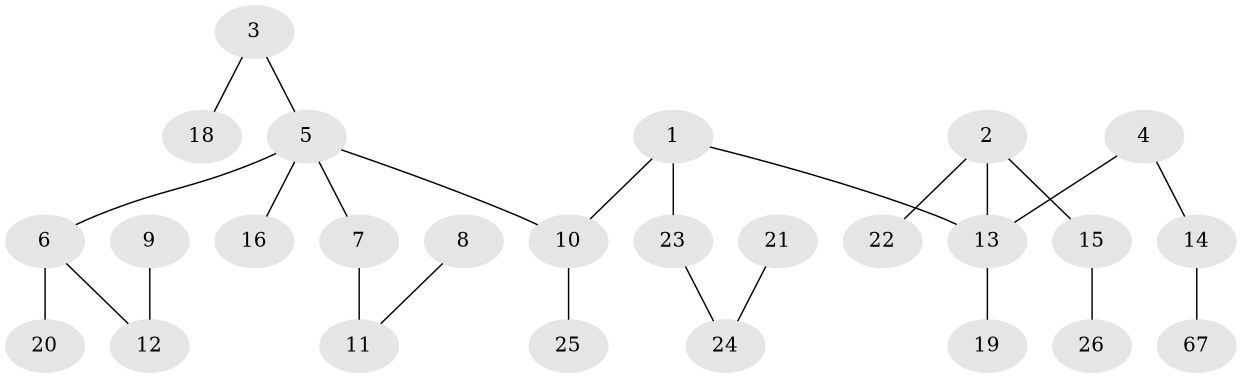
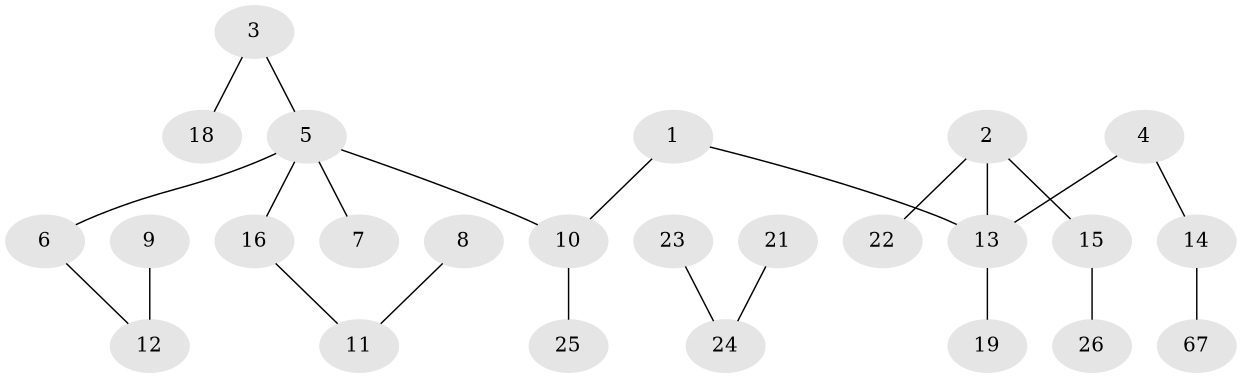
edge "1" -- "23": removed
edge "7" -- "11": now "16" -- "11"
node "20": removed
